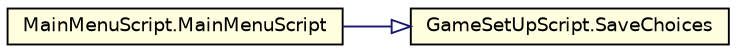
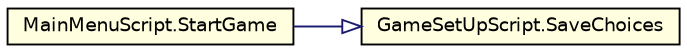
node "MainMenuScript.MainMenuScript": label "MainMenuScript.MainMenuScript" -> "MainMenuScript.StartGame"
